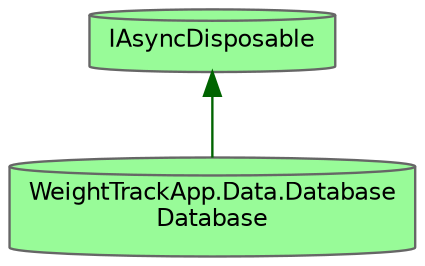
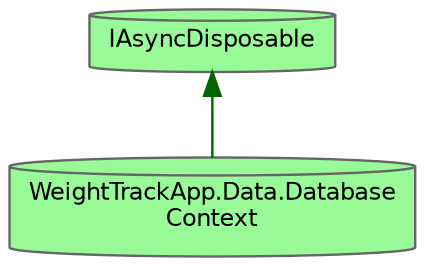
node "WeightTrackApp.Data.Database Database": label "WeightTrackApp.Data.Database Database" -> "WeightTrackApp.Data.Database Context"
